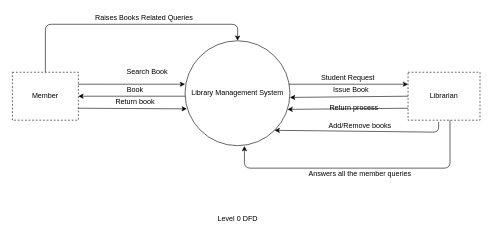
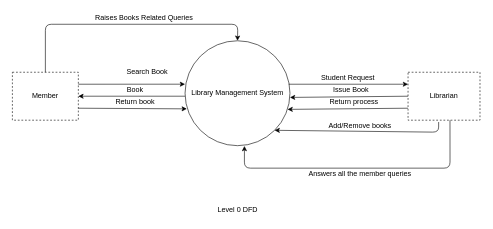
node "Return process": moved (354, 108) -> (354, 102)
node "Level 0 DFD": moved (238, 219) -> (238, 210)
